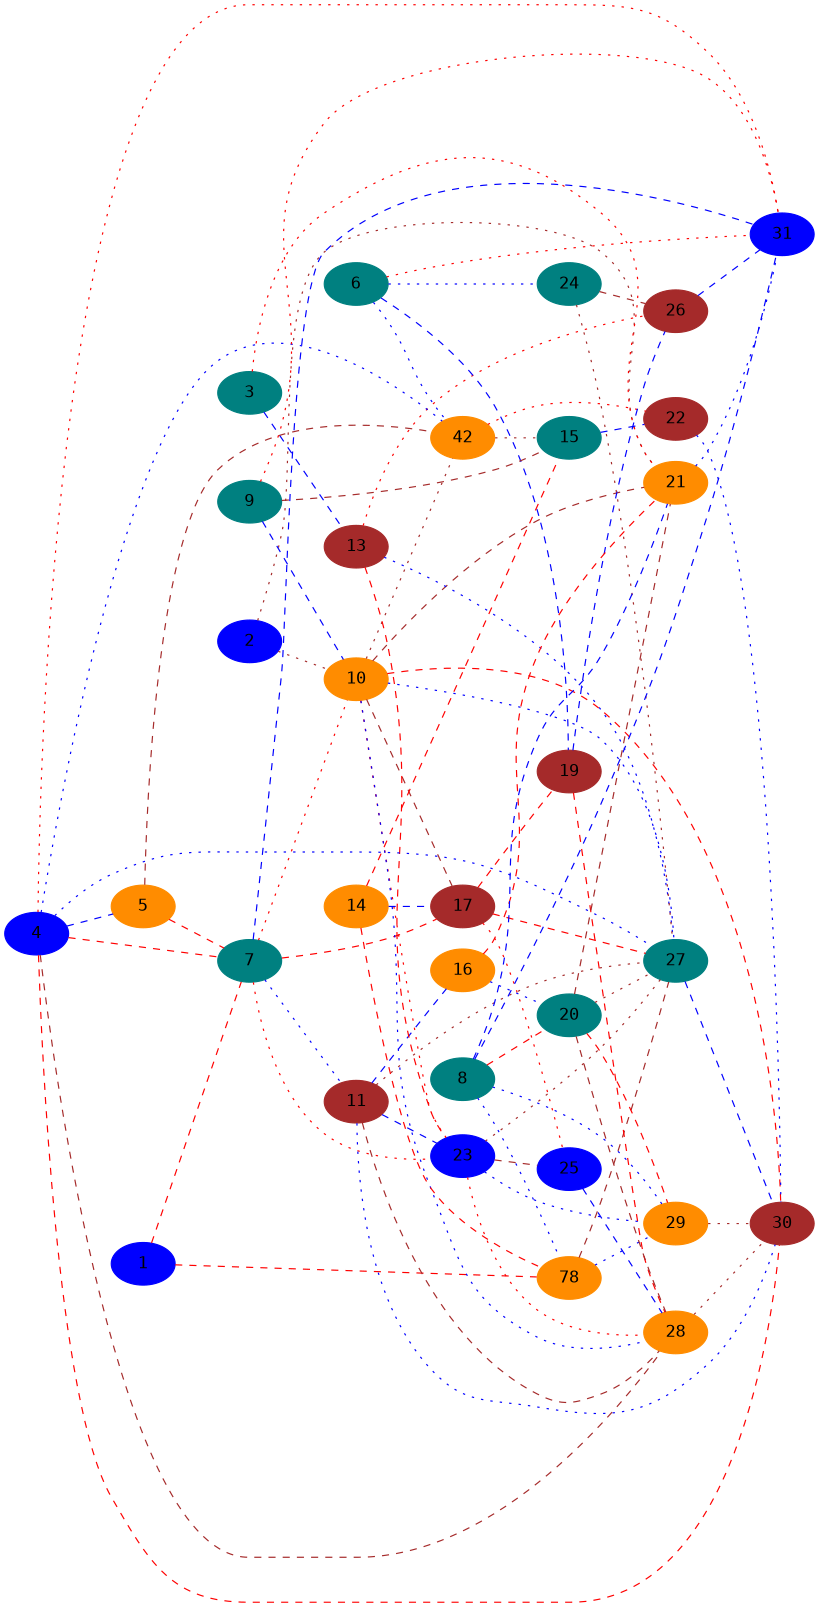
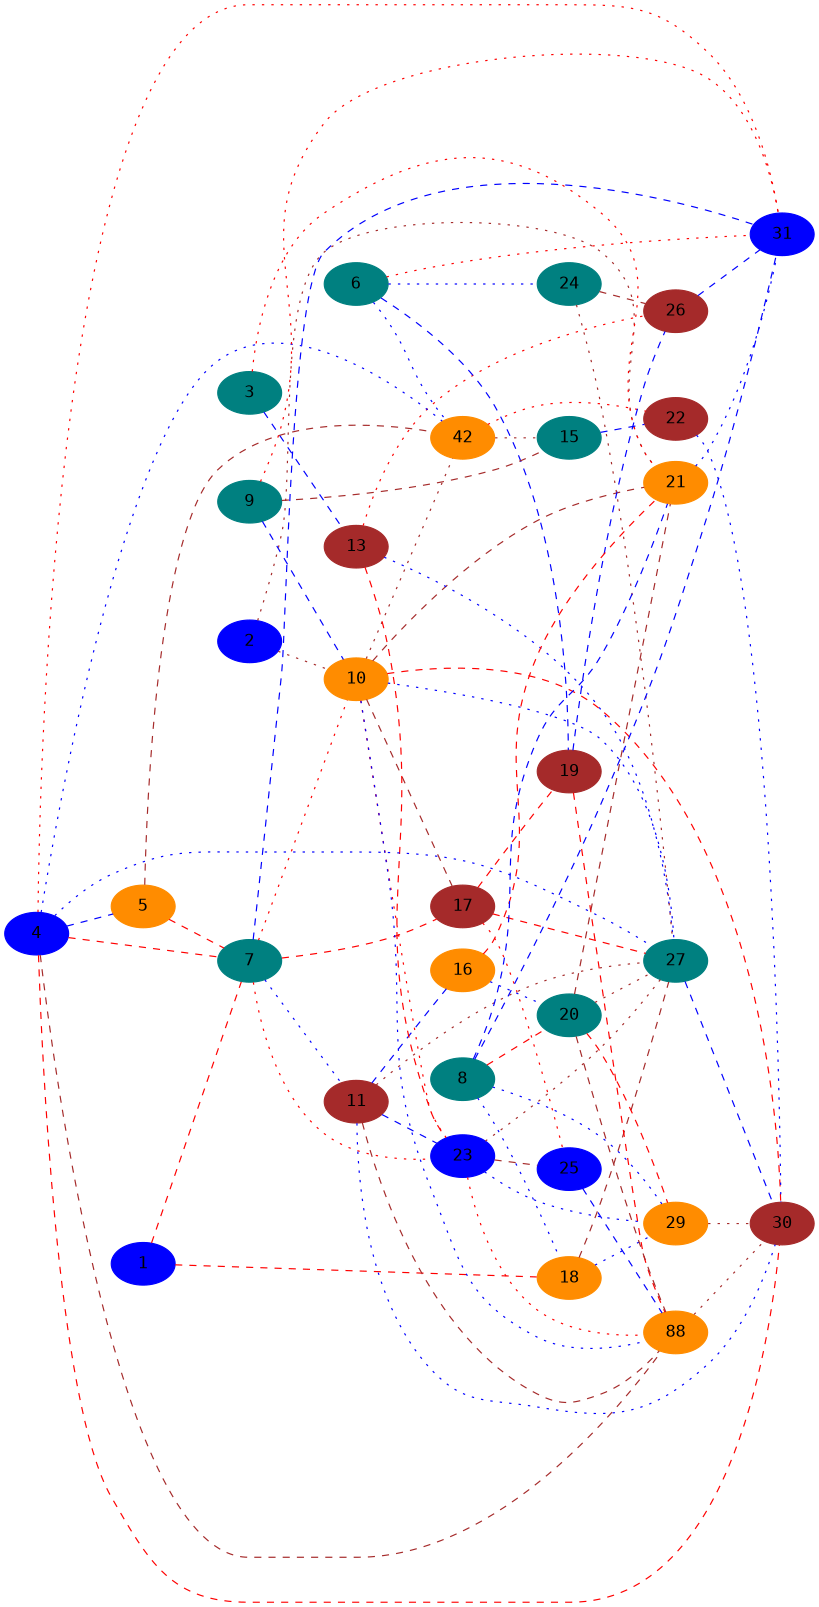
node "14": removed
node "78": label "78" -> "18"
node "28": label "28" -> "88"
